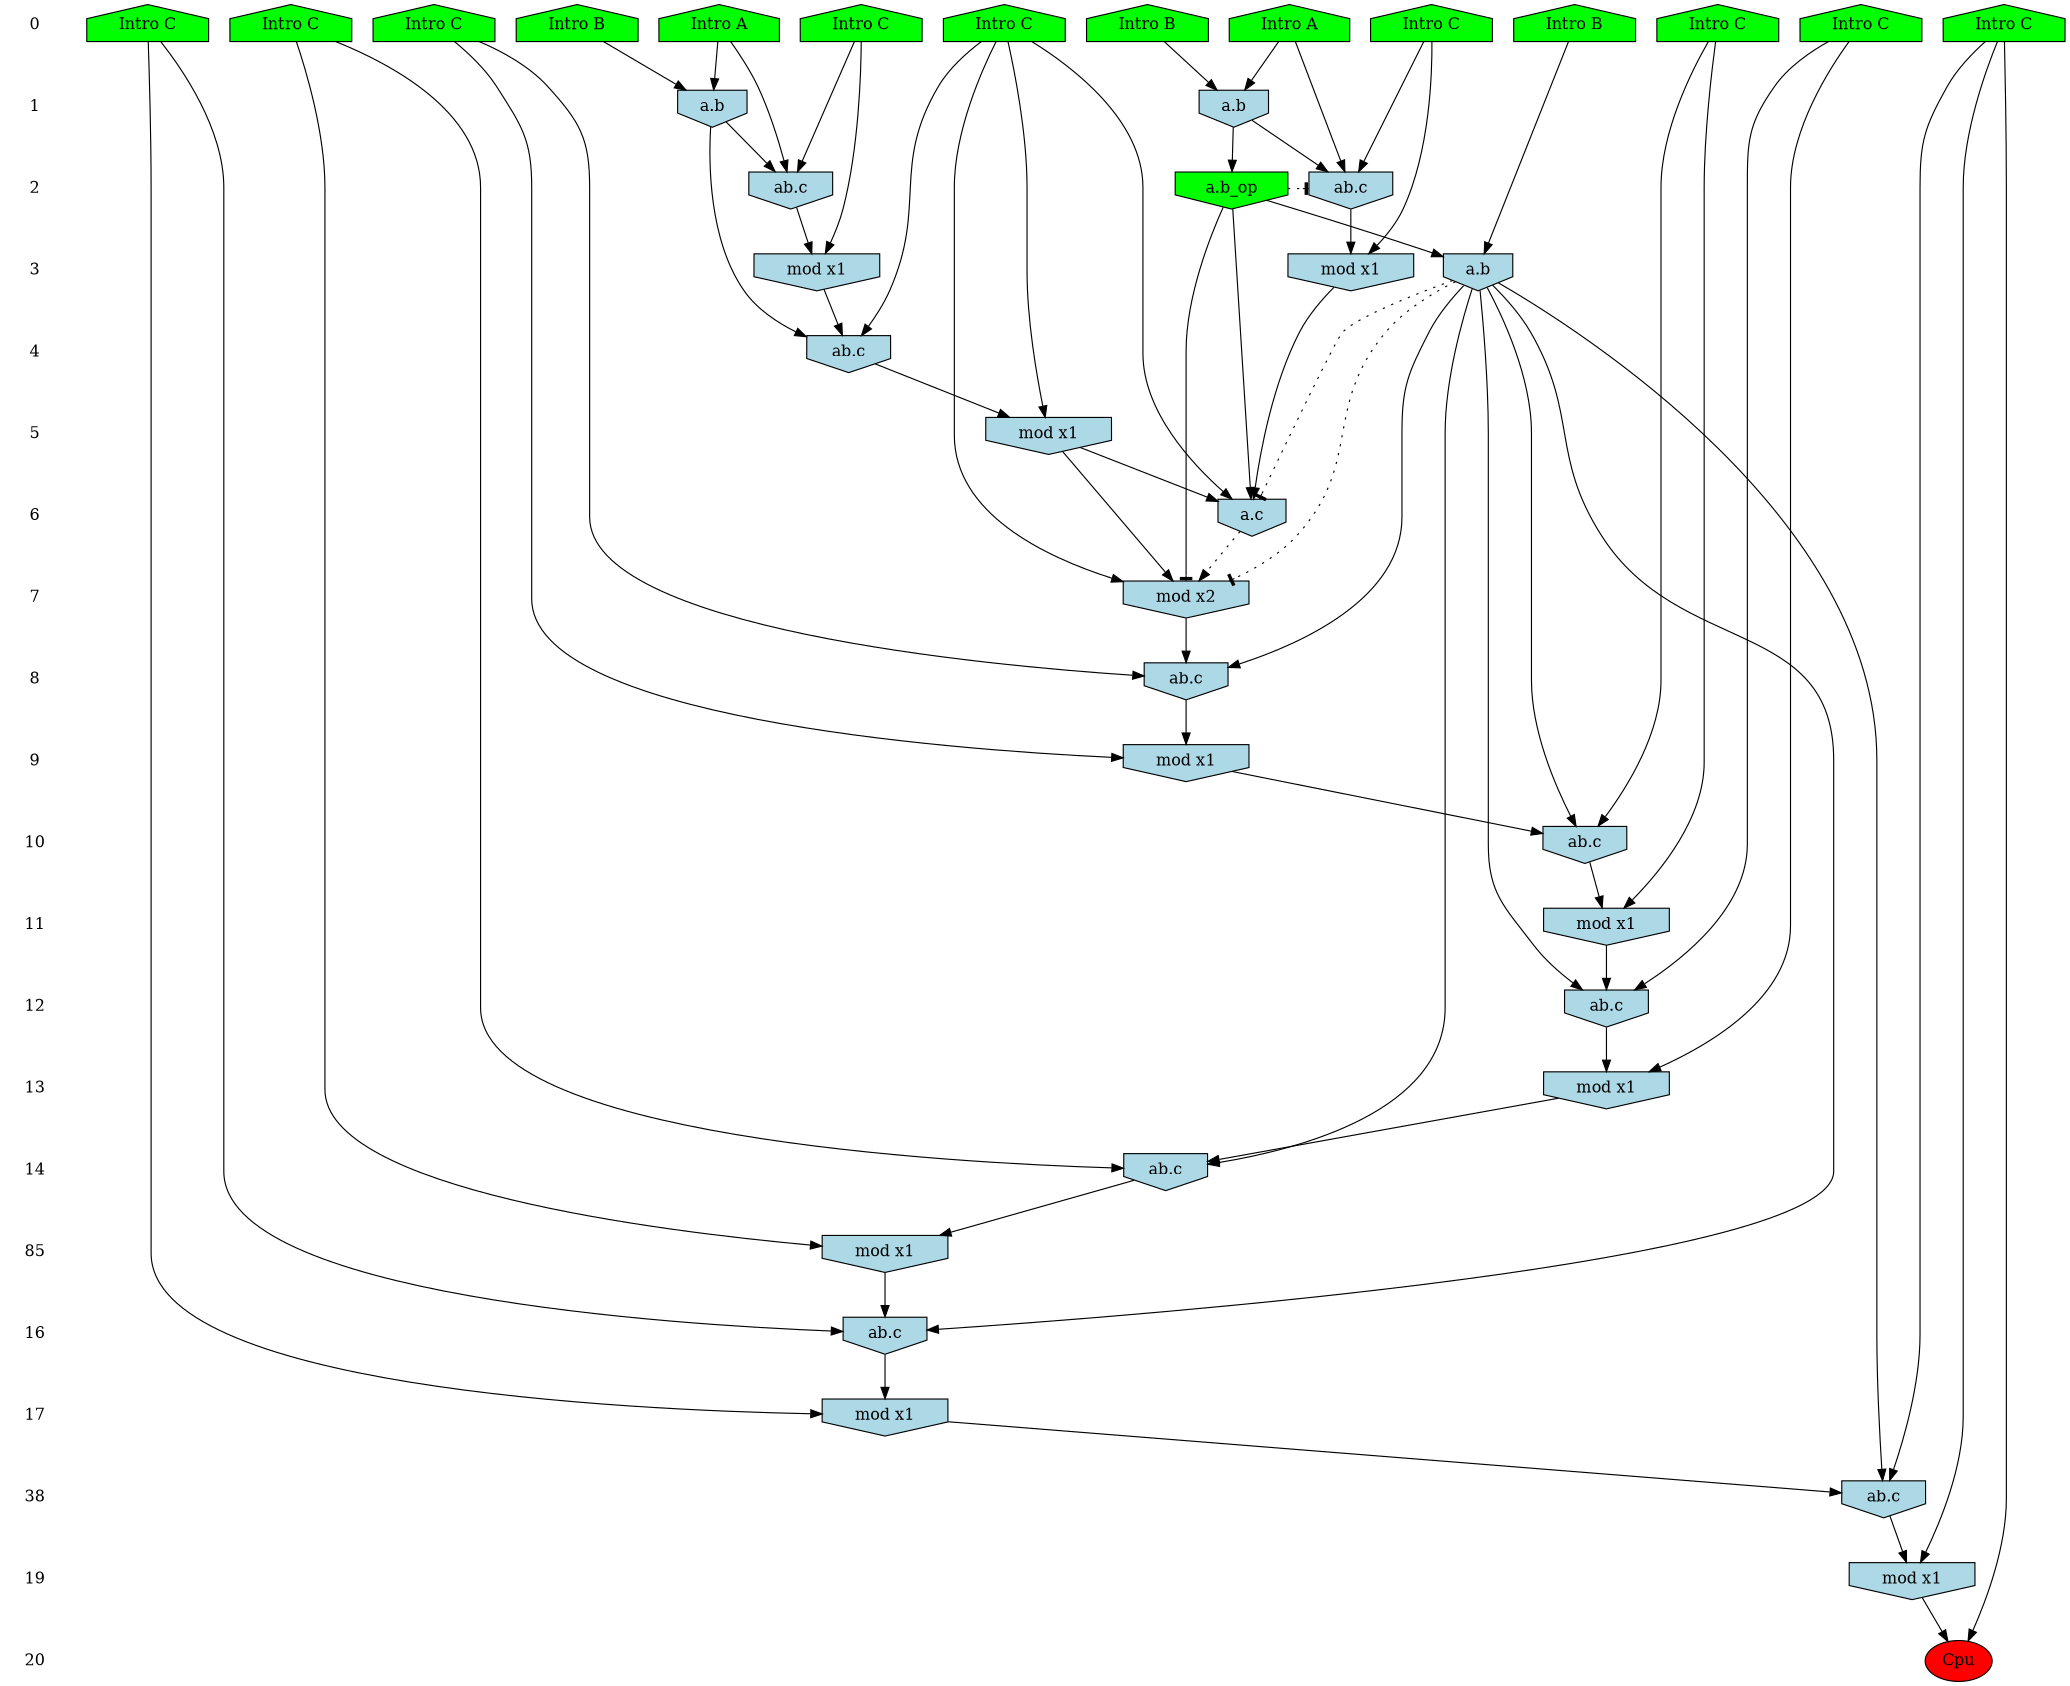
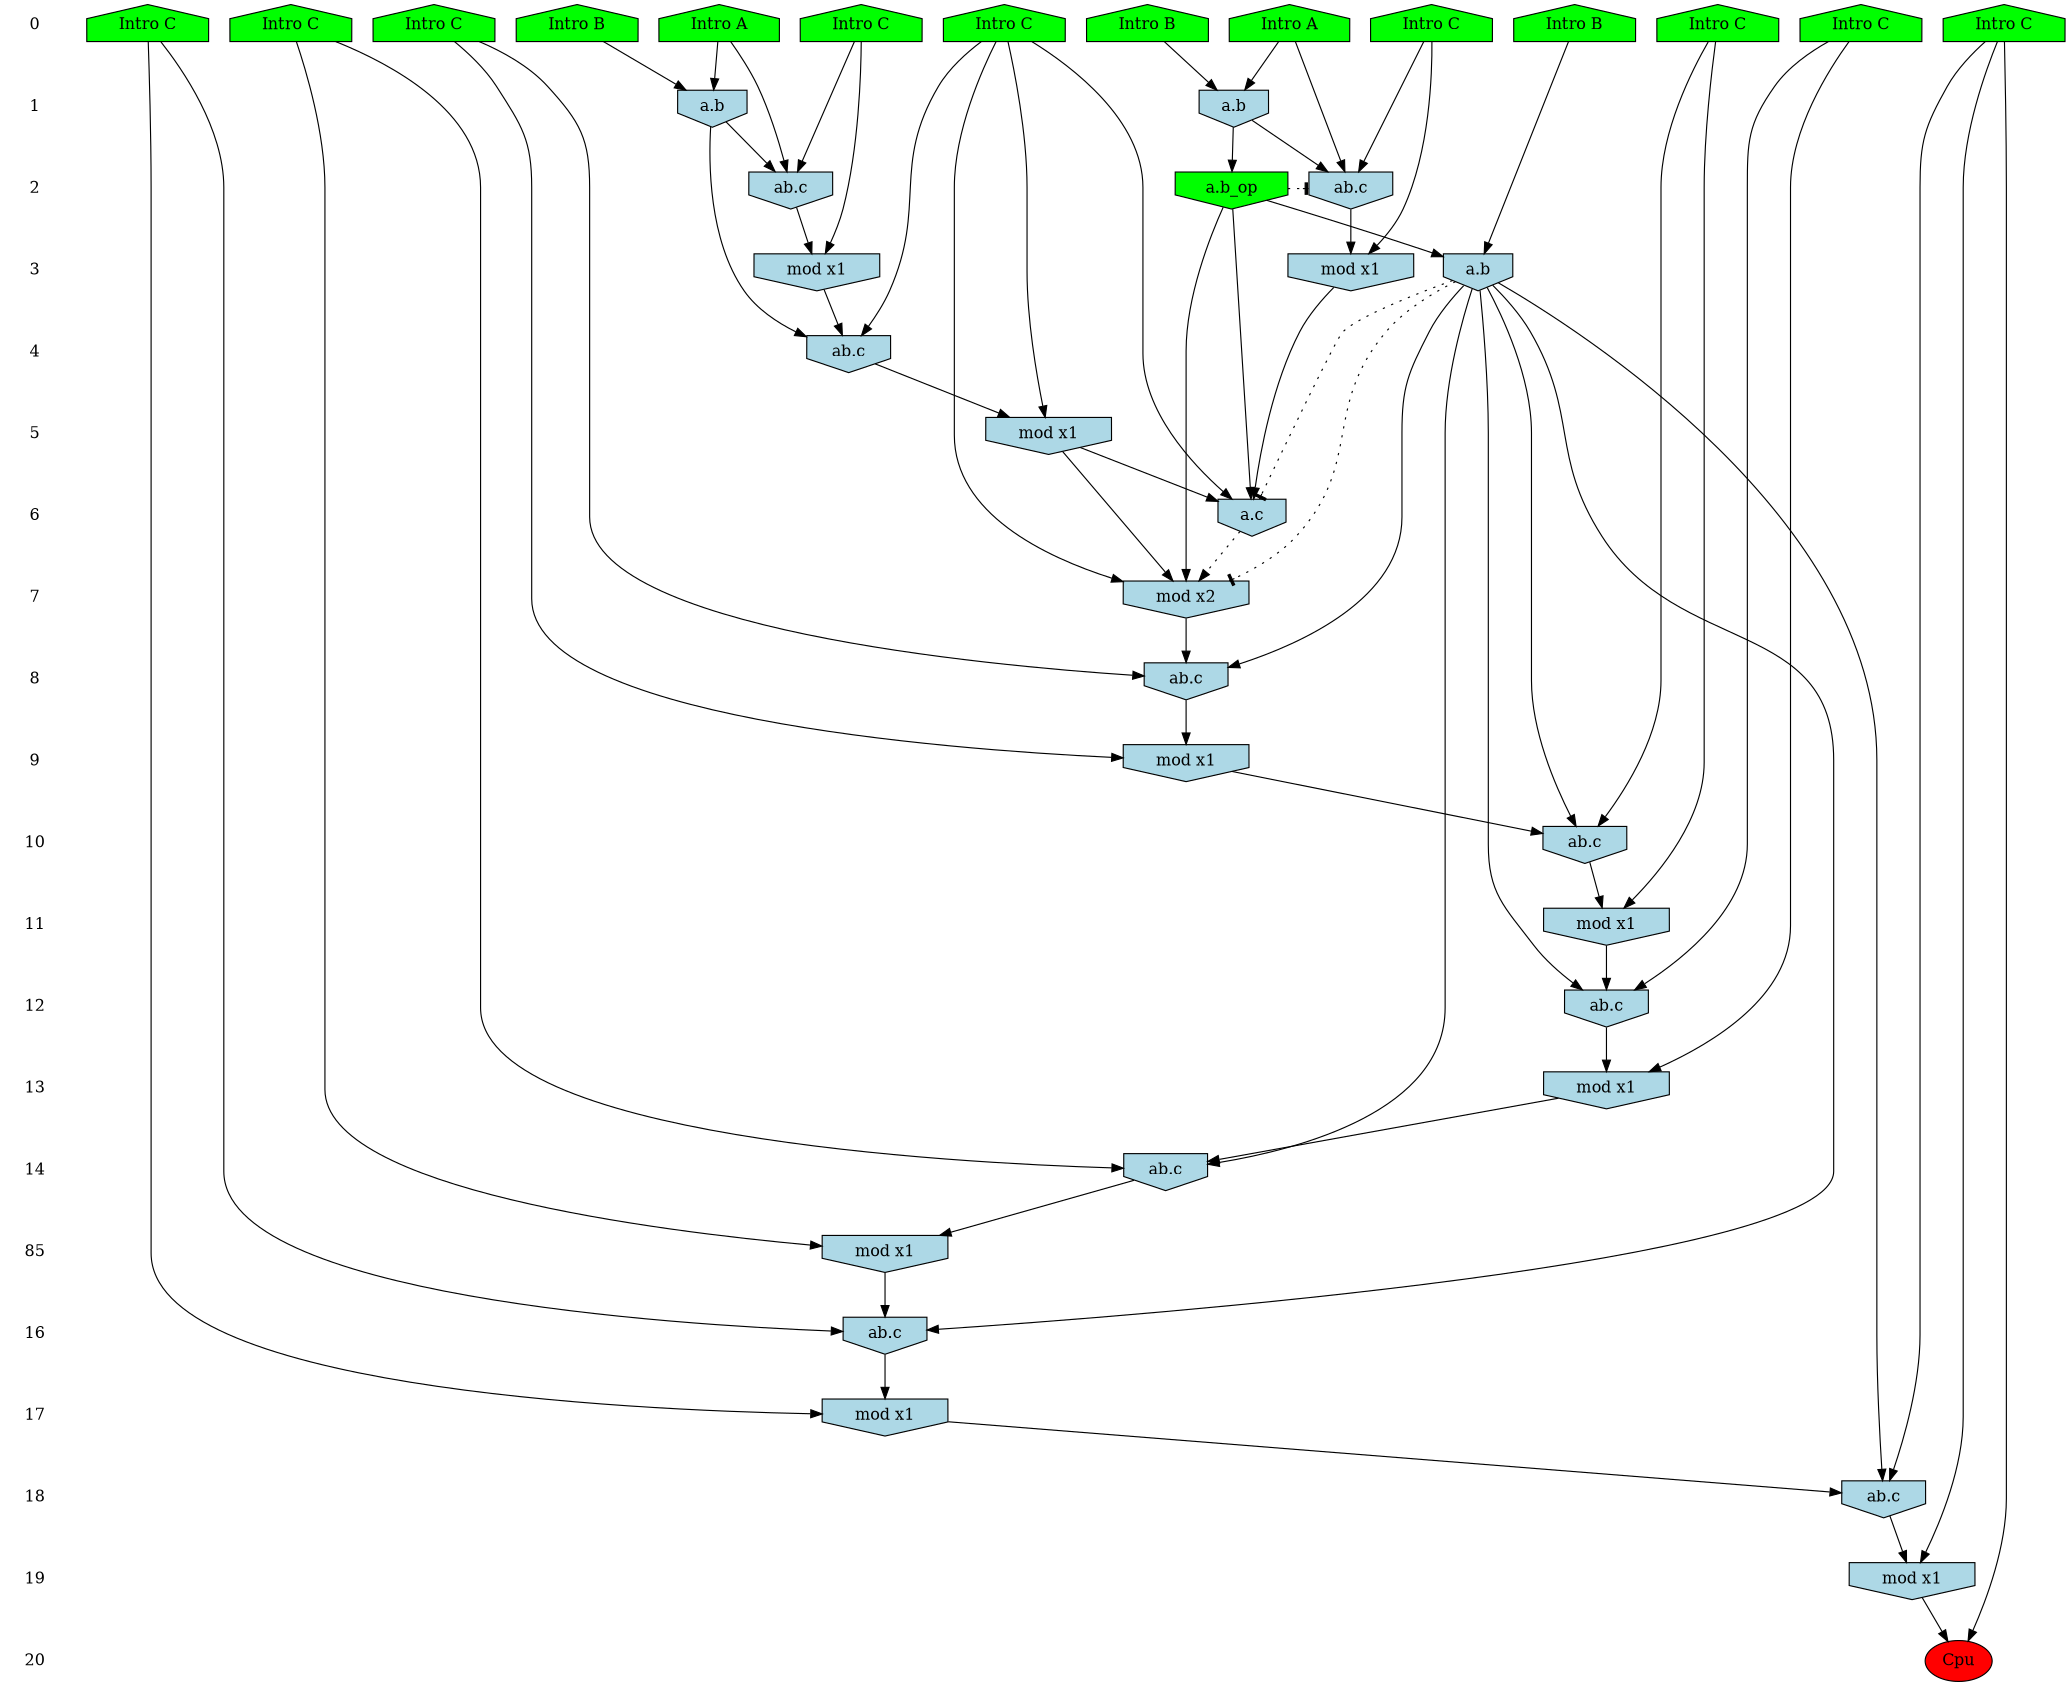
edge "a.b_op" -> "mod x2": arrowhead tee -> normal
node "38": label "38" -> "18"
